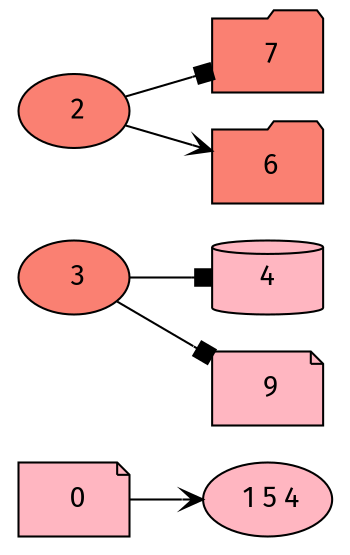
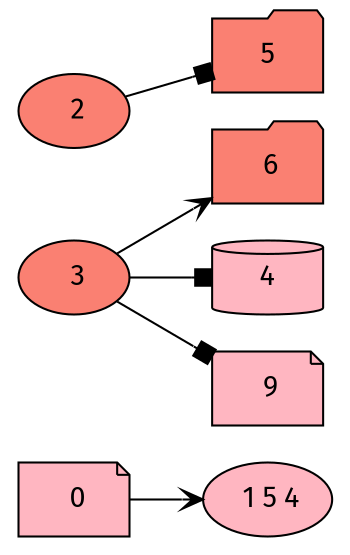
node "7": label "7" -> "5"
edge "2" -> "6": now "3" -> "6"
